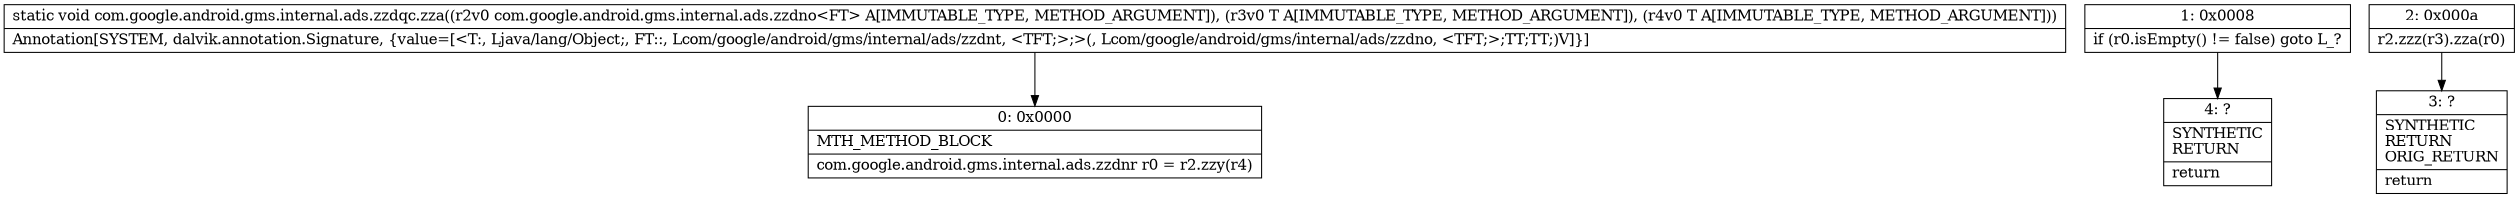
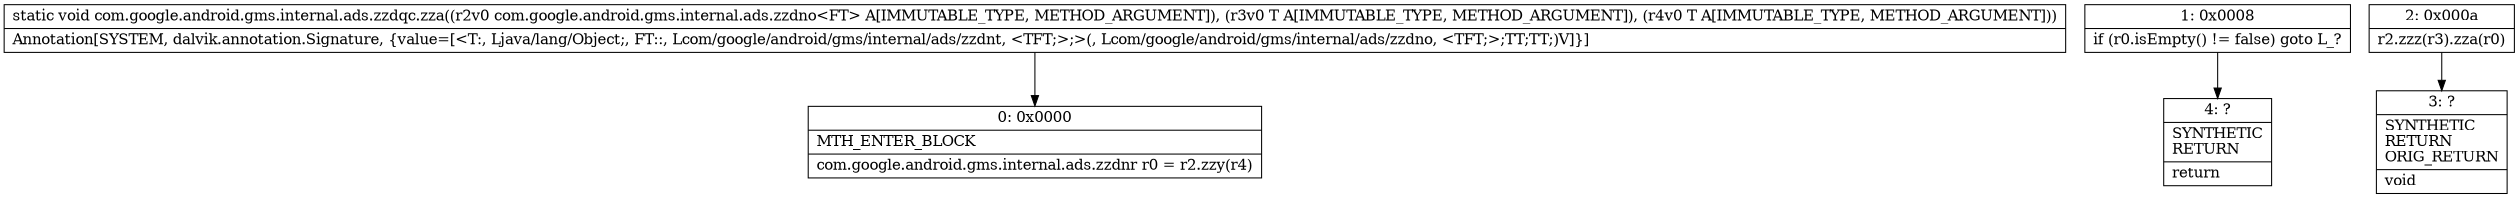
node "0: 0x0000": text "MTH_METHOD_BLOCK" -> "MTH_ENTER_BLOCK"
node "3: ?": text "return" -> "void"
